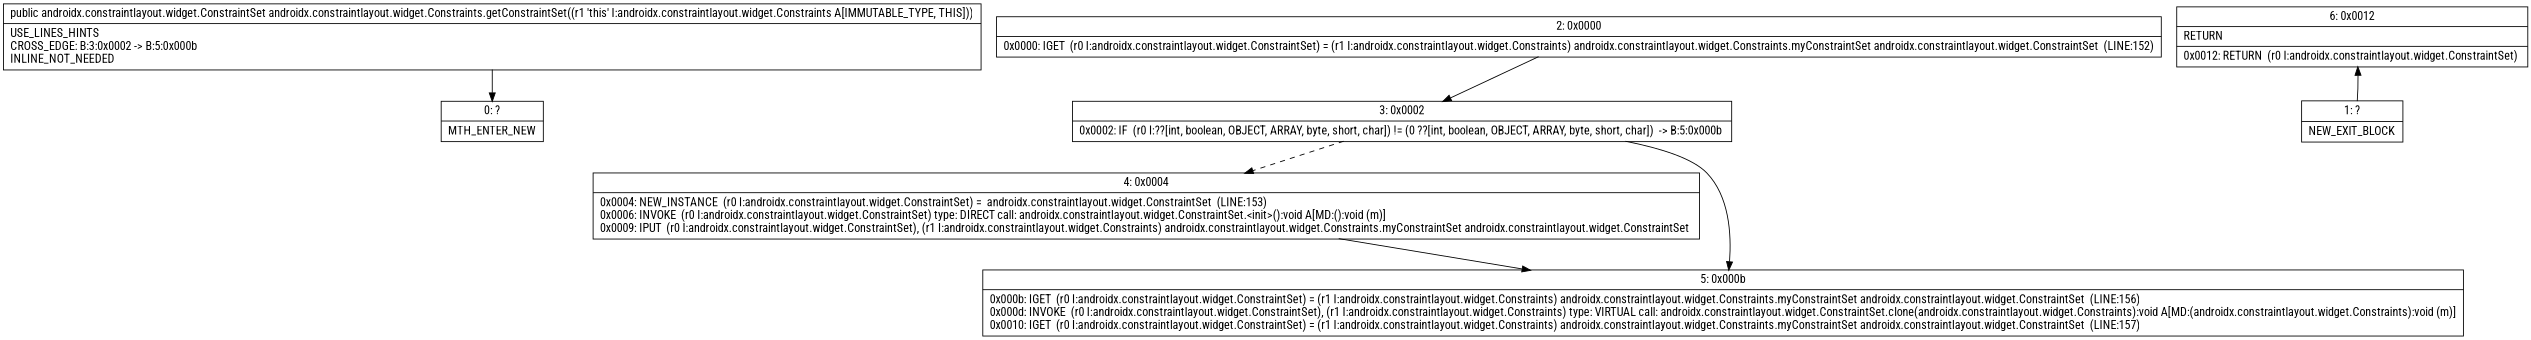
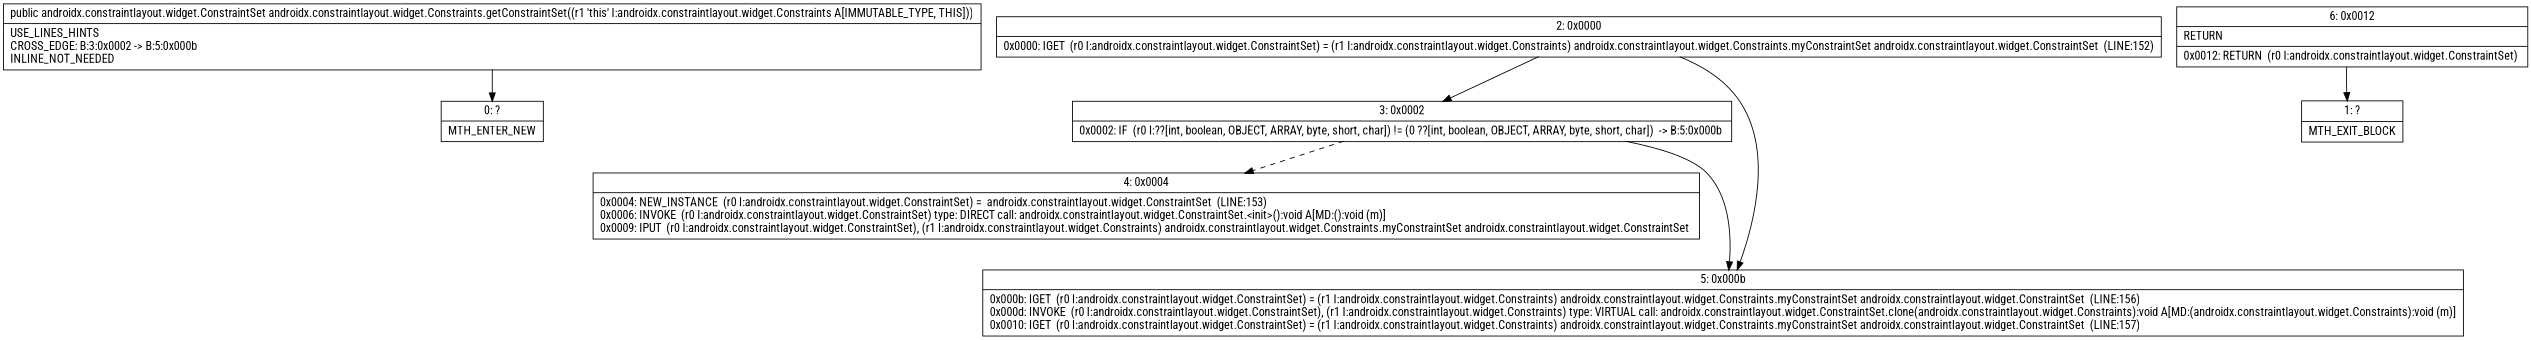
edge "1: ?" -> "6: 0x0012": reversed
node "1: ?": text "NEW_EXIT_BLOCK" -> "MTH_EXIT_BLOCK"
edge "4: 0x0004" -> "5: 0x000b": now "2: 0x0000" -> "5: 0x000b"
